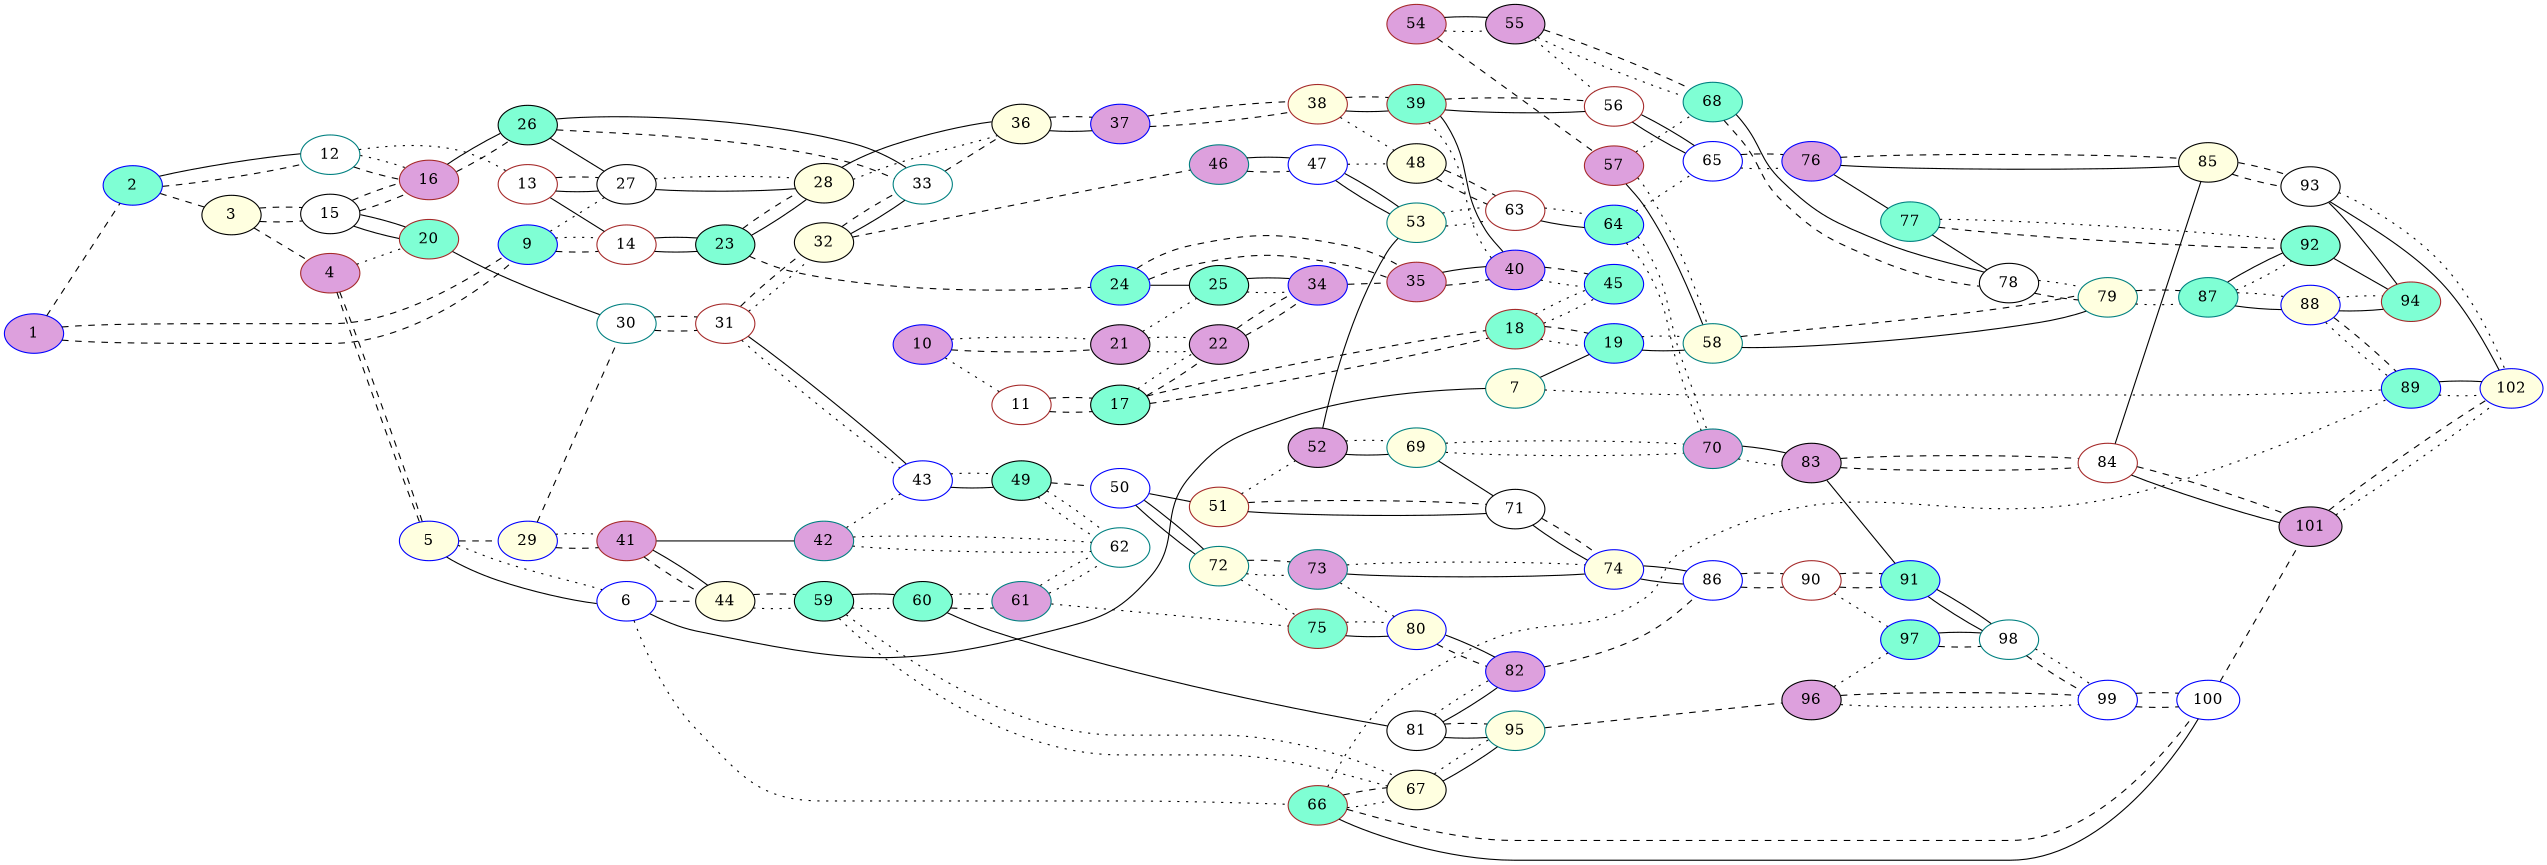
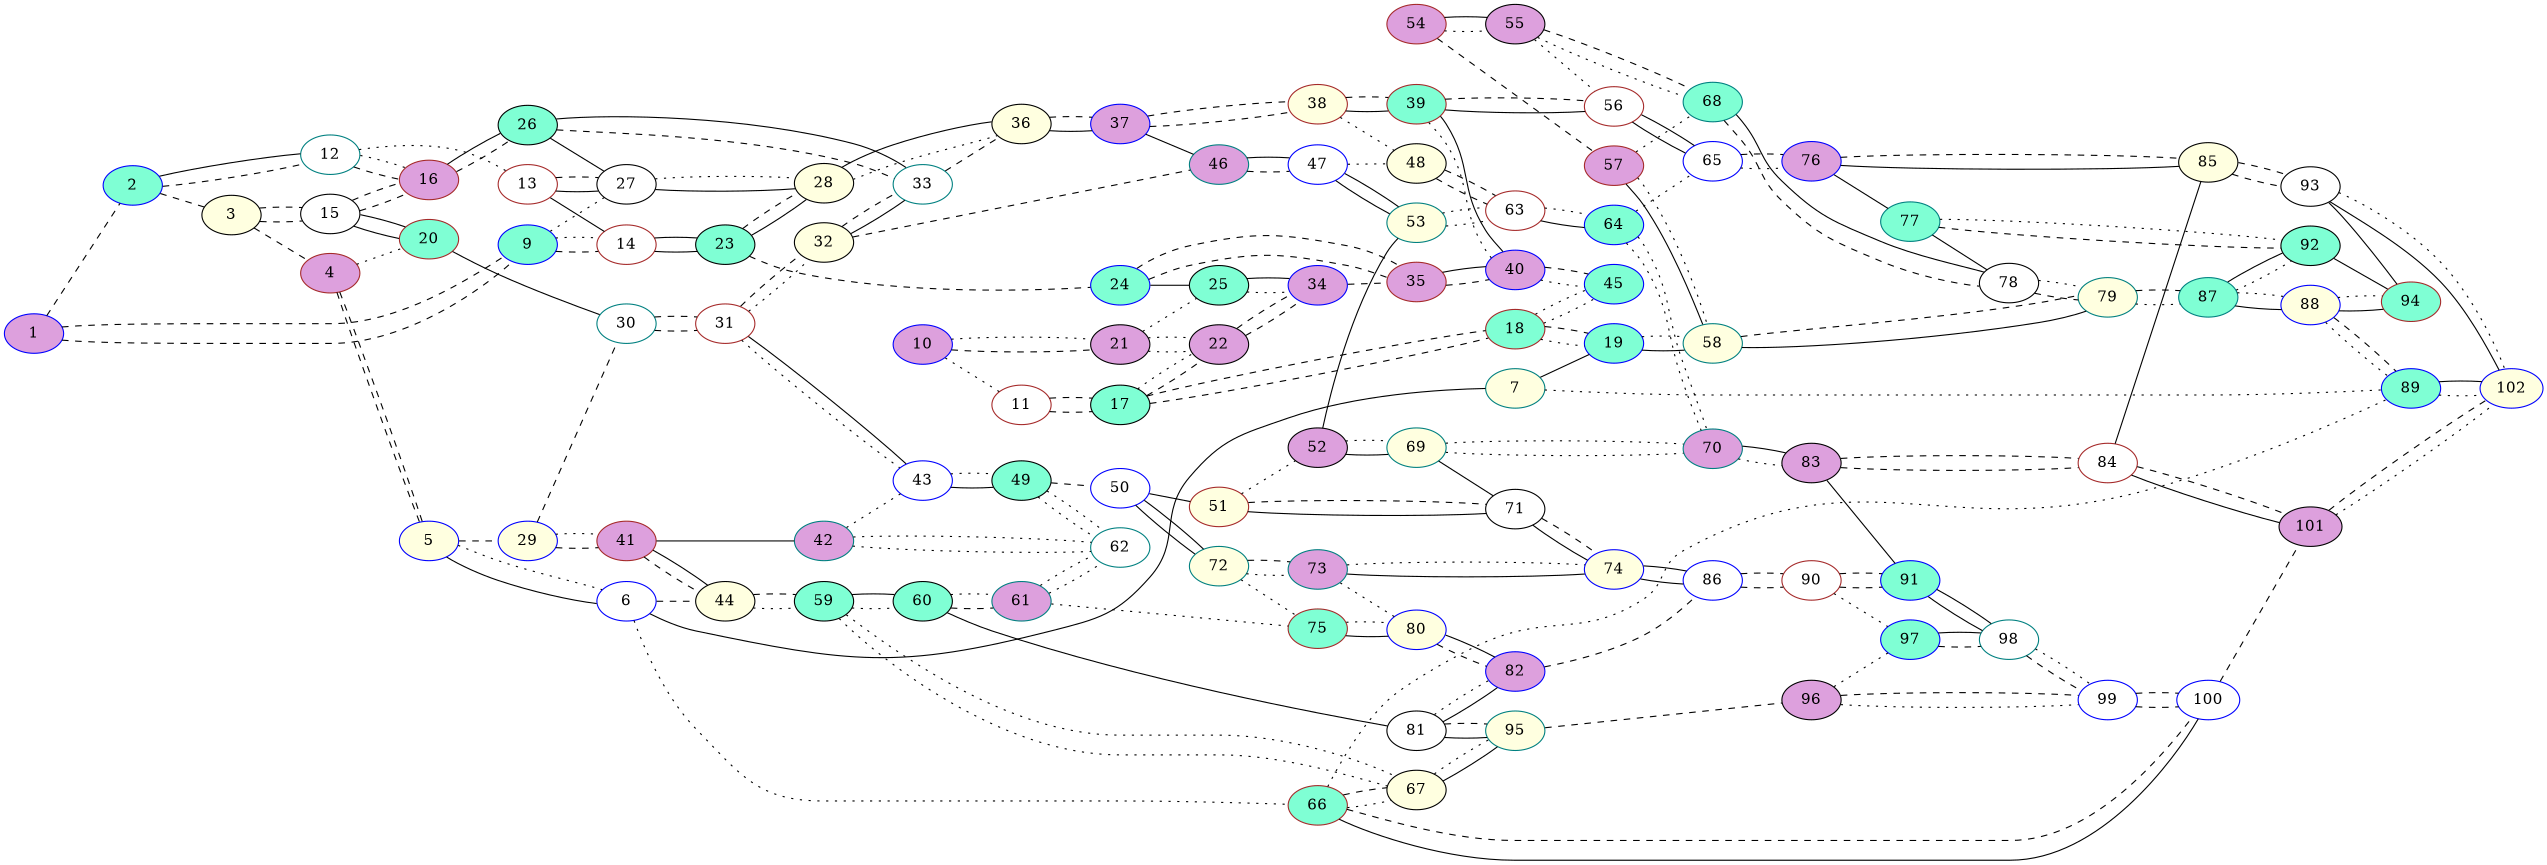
edge "37" -- "46": added
